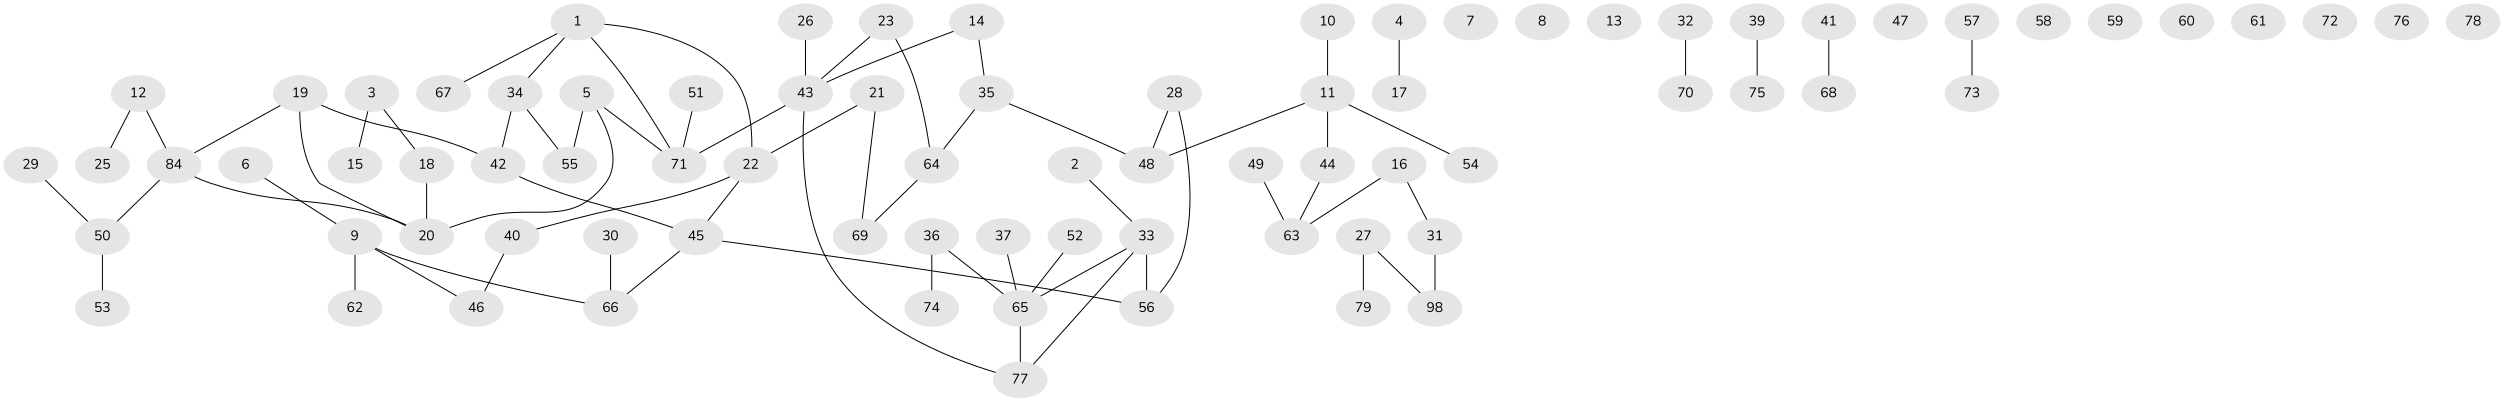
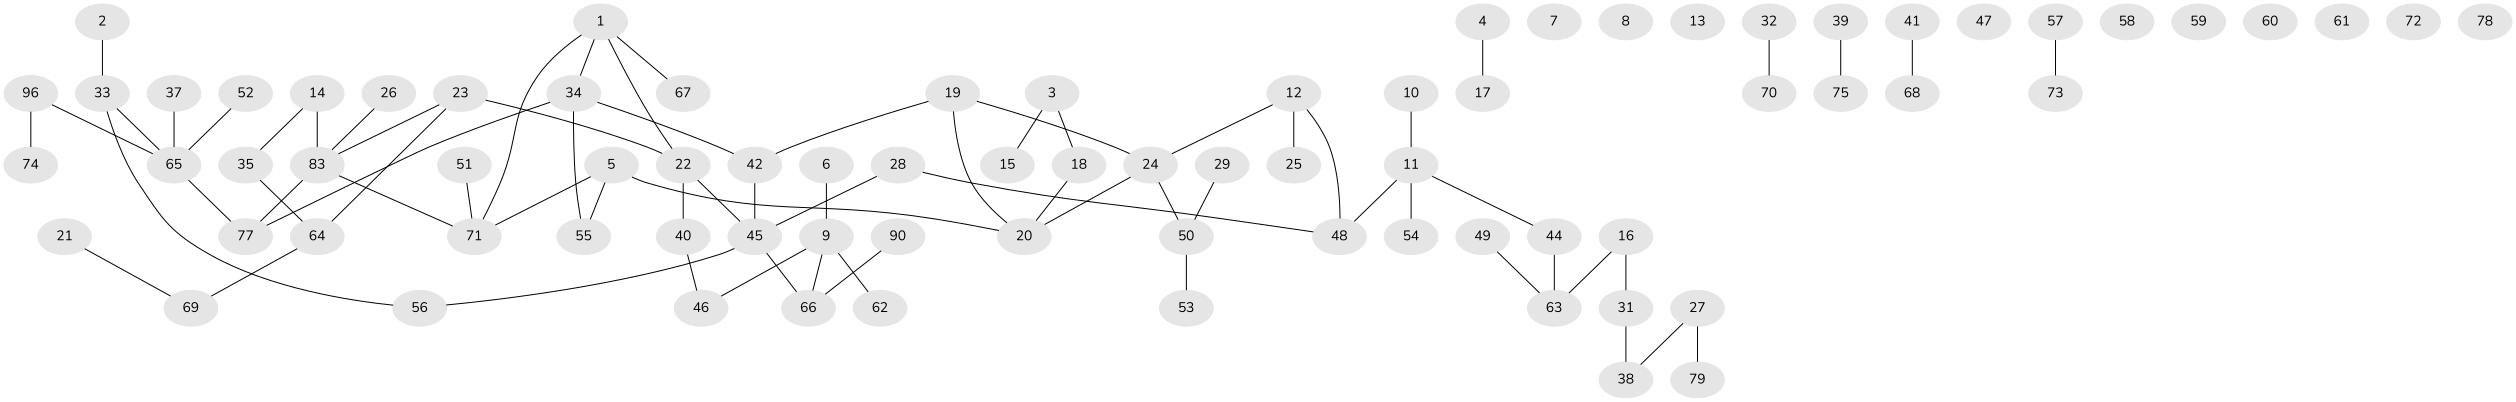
node "76": removed
node "43": label "43" -> "83"
edge "35" -- "48": now "12" -- "48"
edge "21" -- "22": now "23" -- "22"
node "84": label "84" -> "24"
edge "28" -- "56": now "28" -- "45"
node "30": label "30" -> "90"
node "36": label "36" -> "96"
edge "33" -- "77": now "34" -- "77"
node "98": label "98" -> "38"
